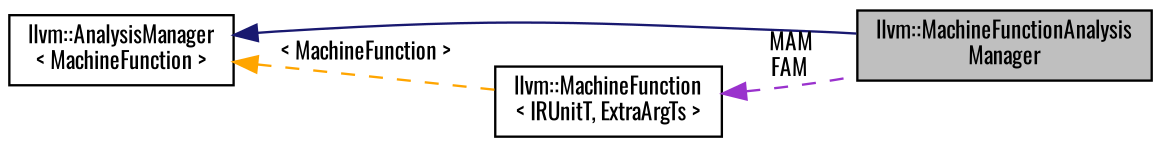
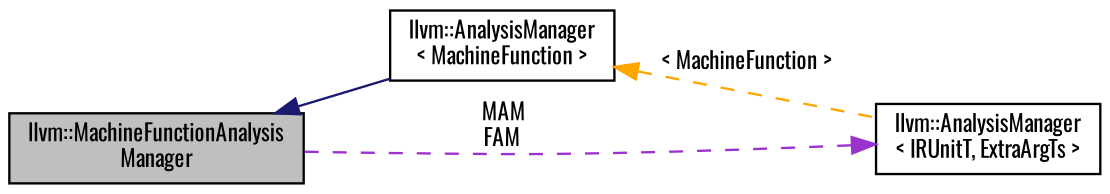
edge "llvm::MachineFunctionAnalysis Manager" -> "llvm::AnalysisManager < MachineFunction >": reversed
node "llvm::MachineFunction < IRUnitT, ExtraArgTs >": label "llvm::MachineFunction < IRUnitT, ExtraArgTs >" -> "llvm::AnalysisManager < IRUnitT, ExtraArgTs >"
